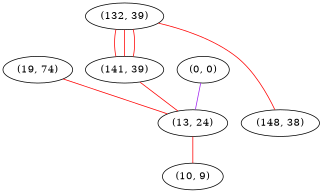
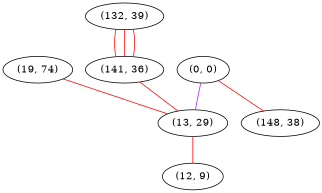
edge "(132, 39)" -- "(148, 38)": now "(0, 0)" -- "(148, 38)"
node "(141, 39)": label "(141, 39)" -> "(141, 36)"
node "(13, 24)": label "(13, 24)" -> "(13, 29)"
node "(10, 9)": label "(10, 9)" -> "(12, 9)"
